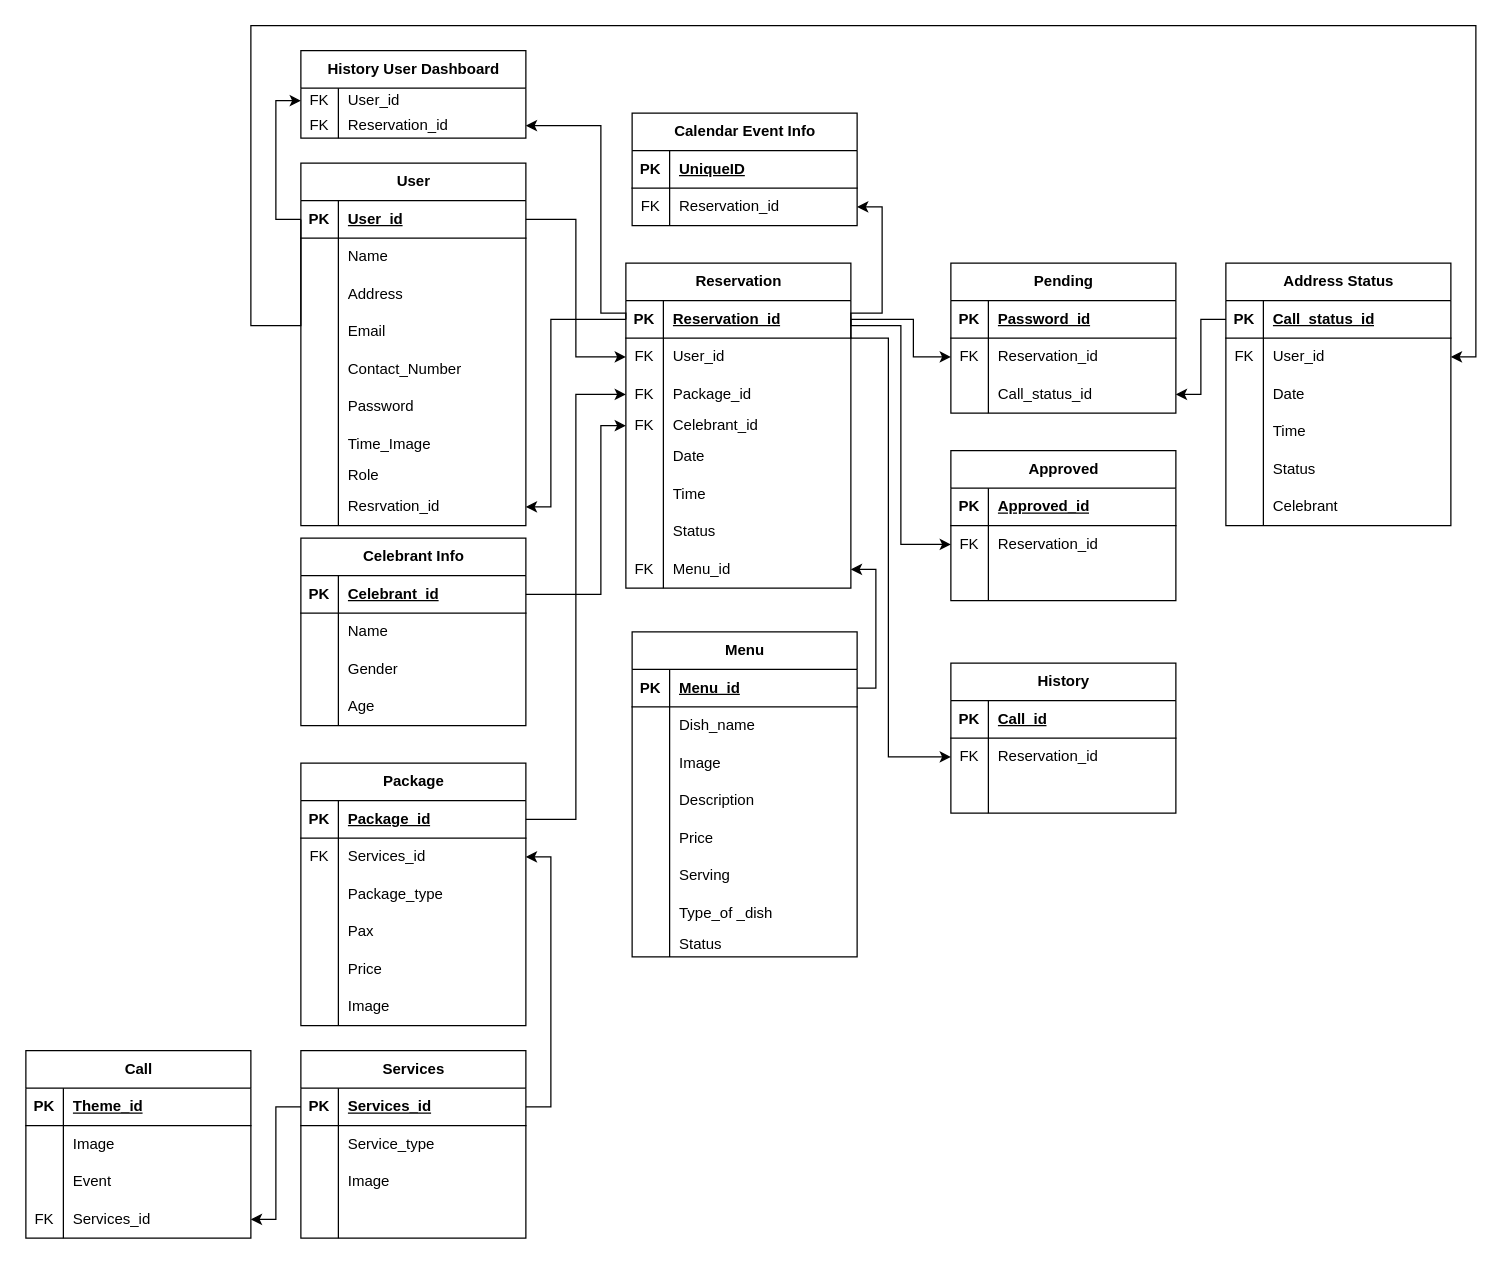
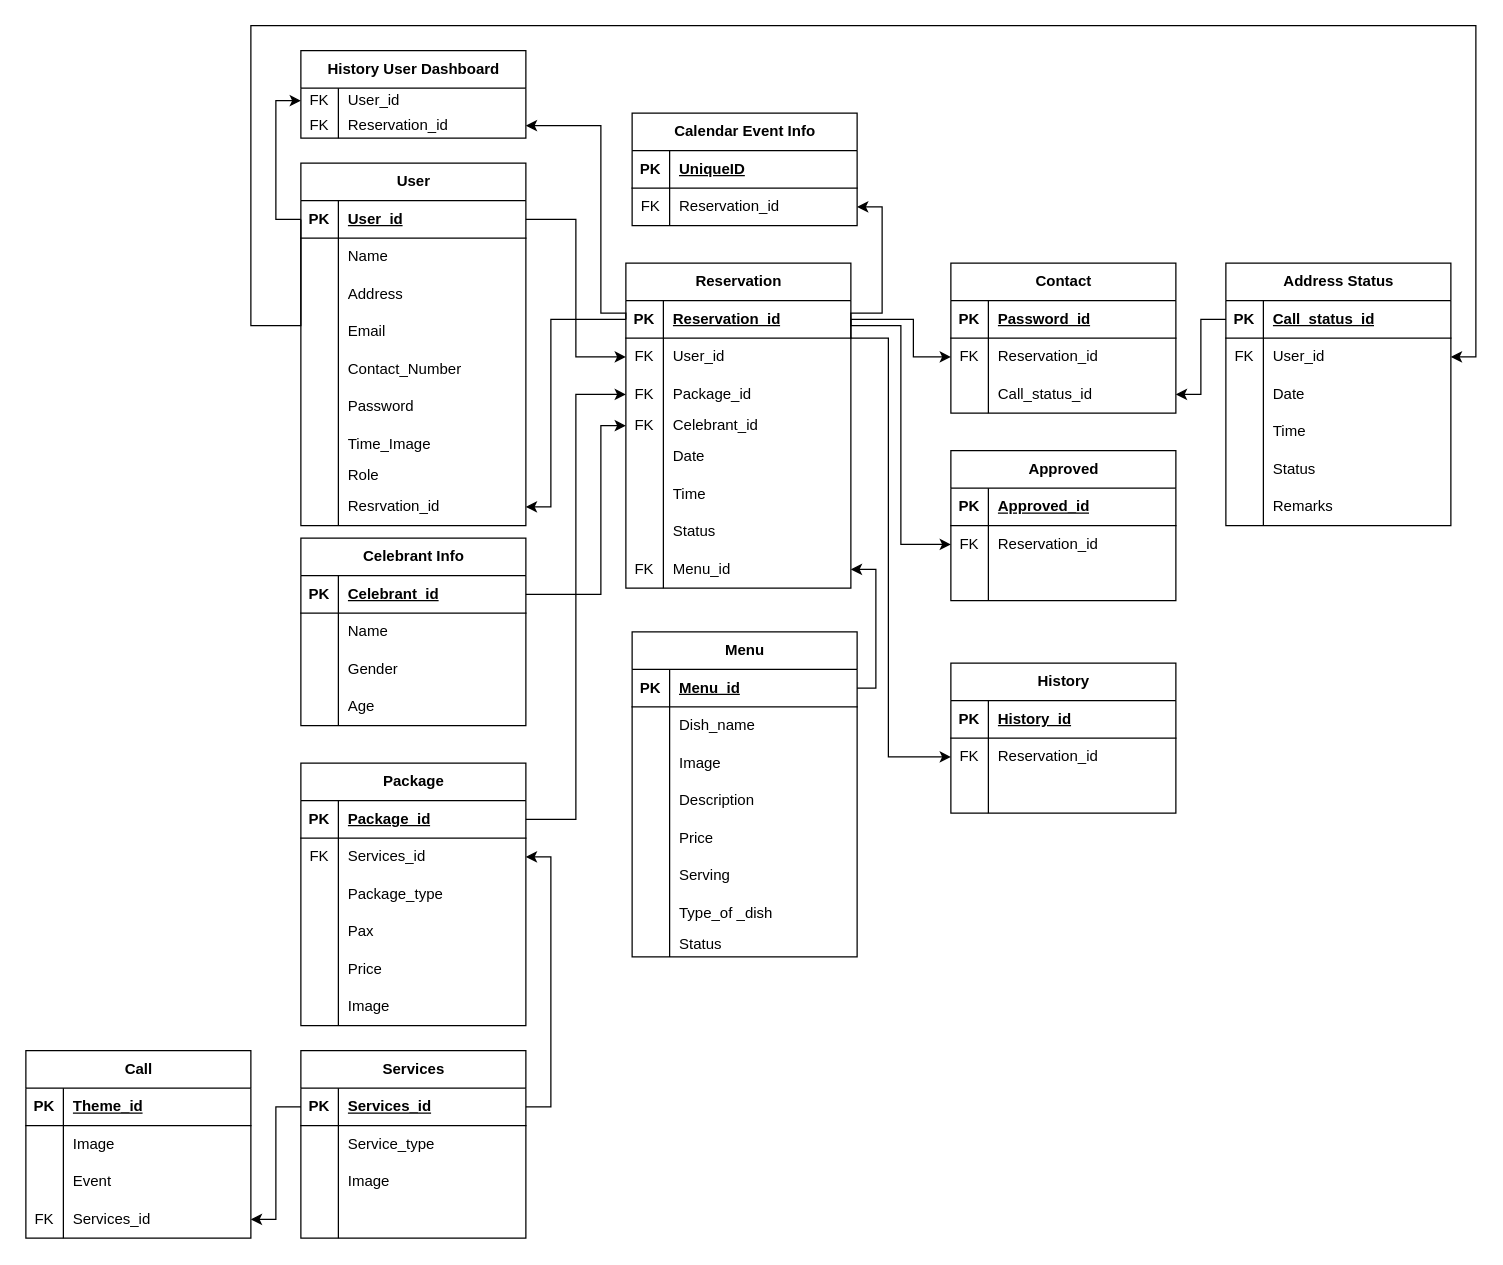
node "Pending": label "Pending" -> "Contact"
node "Celebrant": label "Celebrant" -> "Remarks"
node "Call_id": label "Call_id" -> "History_id"
